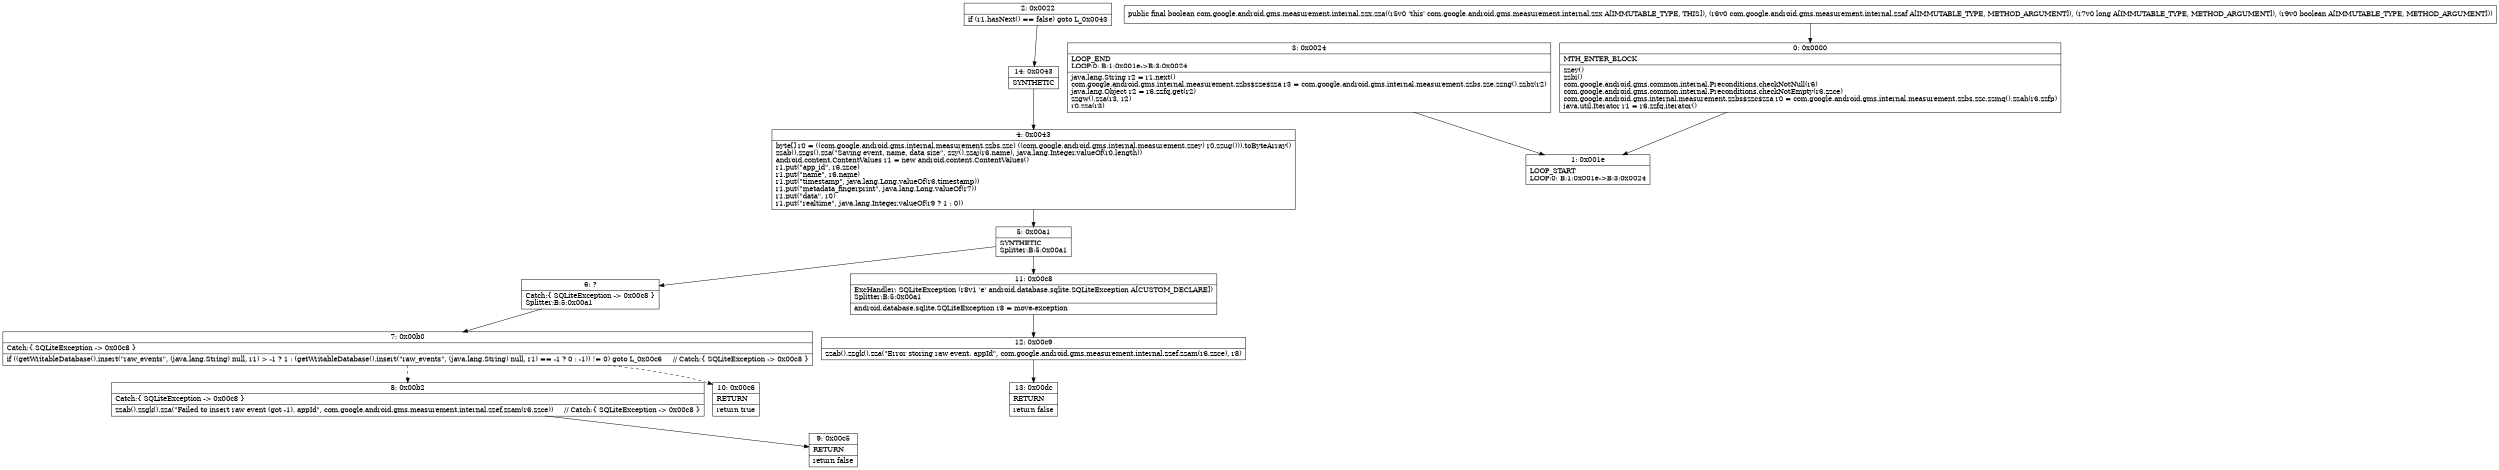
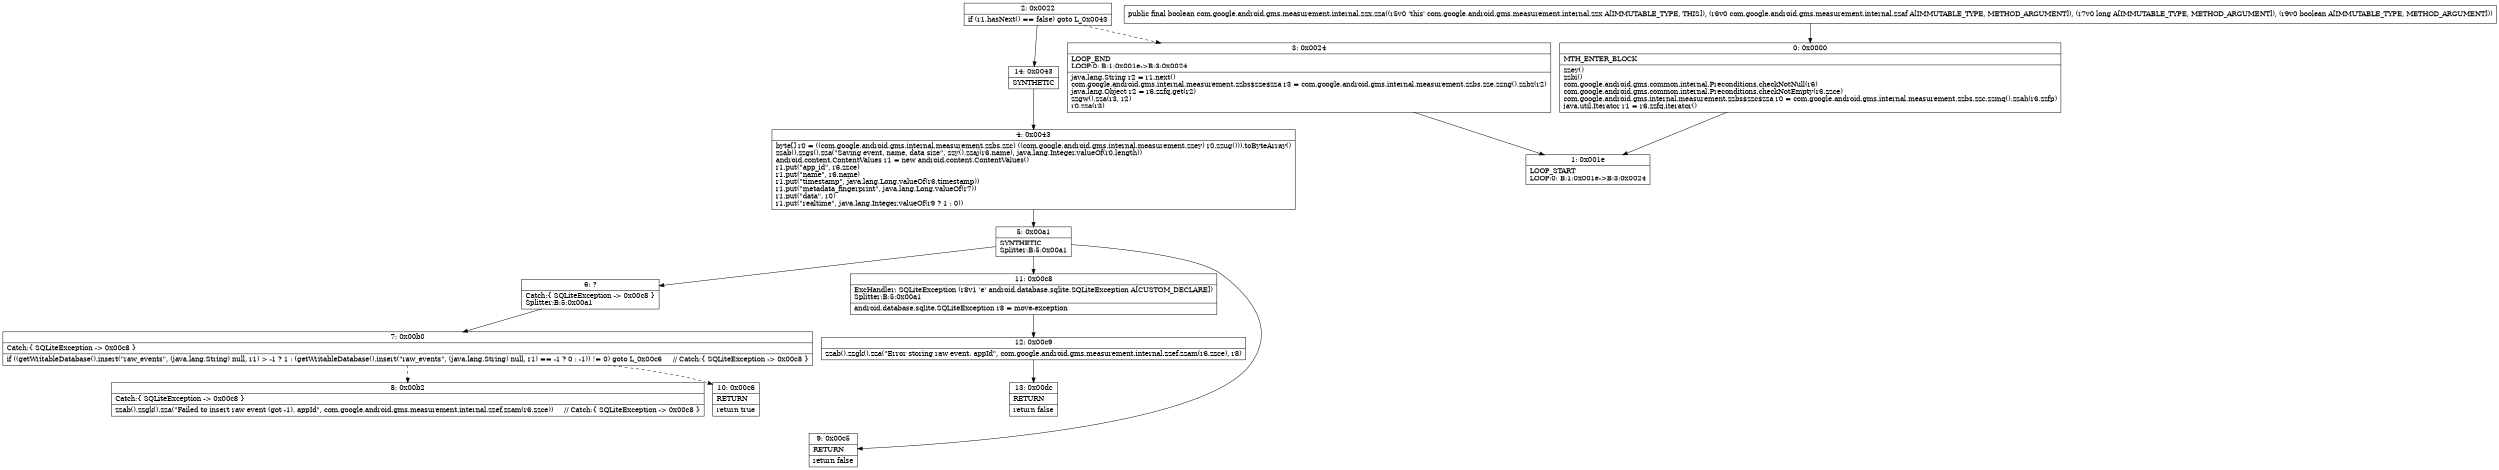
edge "2: 0x0022" -> "3: 0x0024": added
edge "8: 0x00b2" -> "9: 0x00c5": now "5: 0x00a1" -> "9: 0x00c5"
